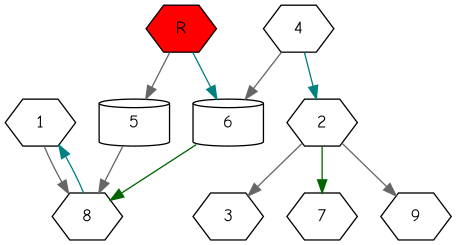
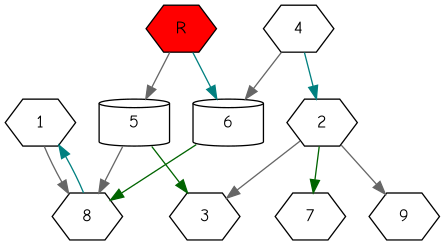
edge "5" -> "3": added
